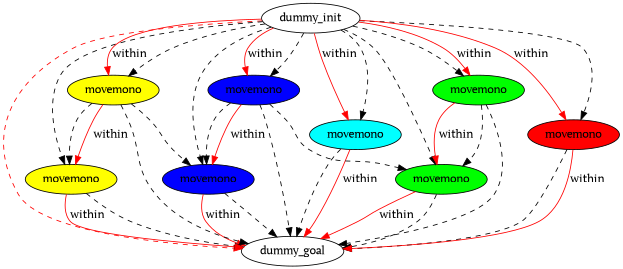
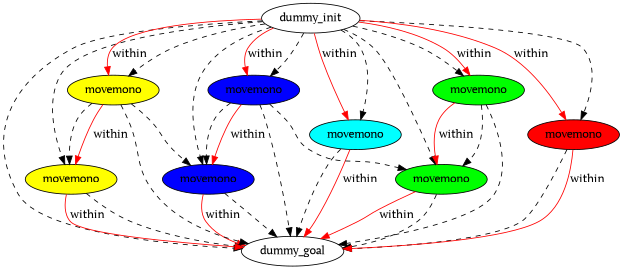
edge "dummy_init" -> "dummy_goal": color red -> black
